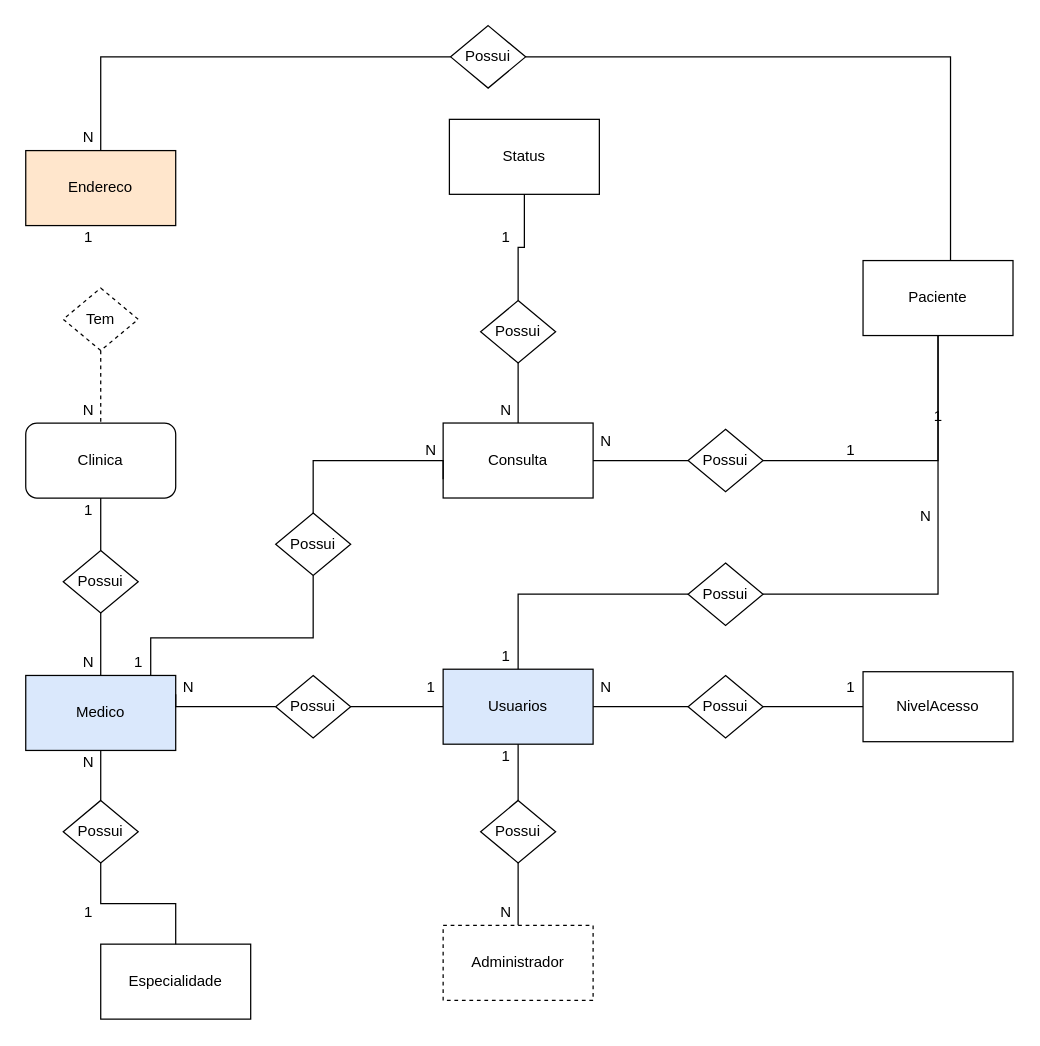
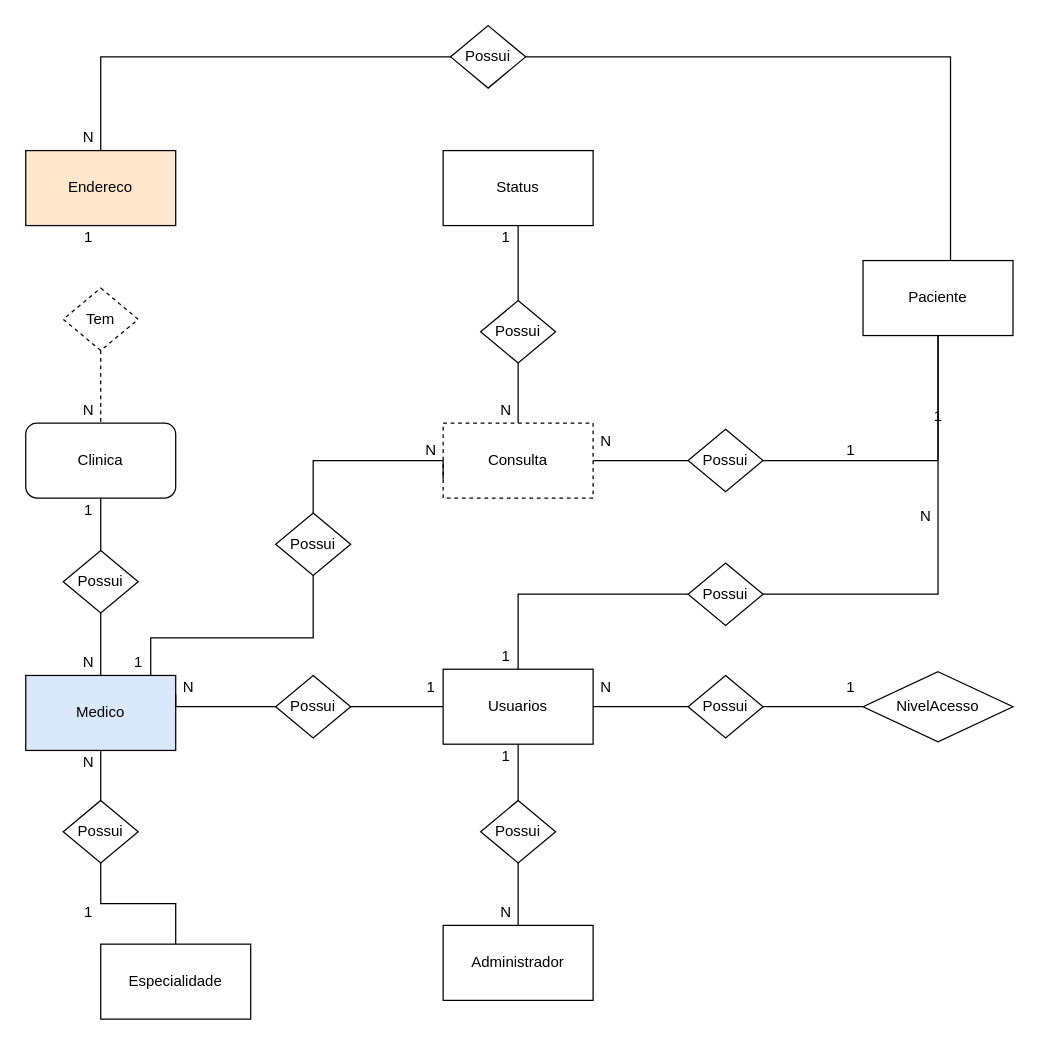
node "Status": moved (524, 157) -> (518, 188)
node "Consulta": style solid -> dashed
node "Usuarios": fillcolor #dae8fc -> #ffffff
node "NivelAcesso": shape rectangle -> diamond
node "Administrador": style dashed -> solid
